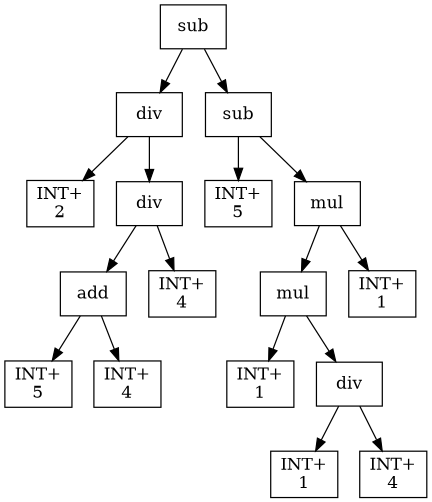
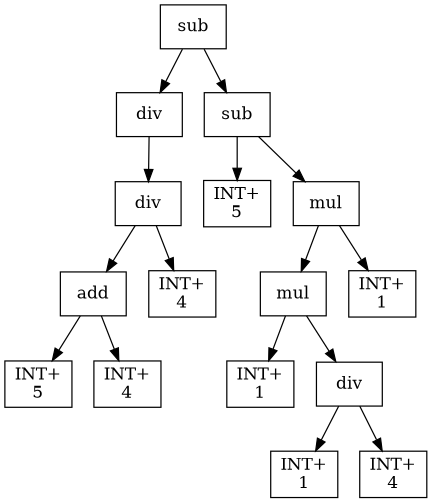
node "INT+ 2": removed
